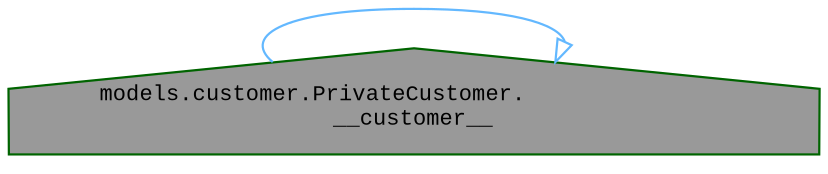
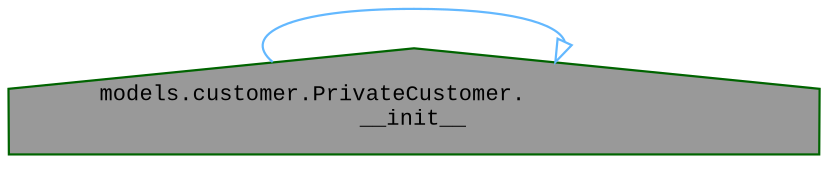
node "models.customer.PrivateCustomer. __customer__": label "models.customer.PrivateCustomer. __customer__" -> "models.customer.PrivateCustomer. __init__"
